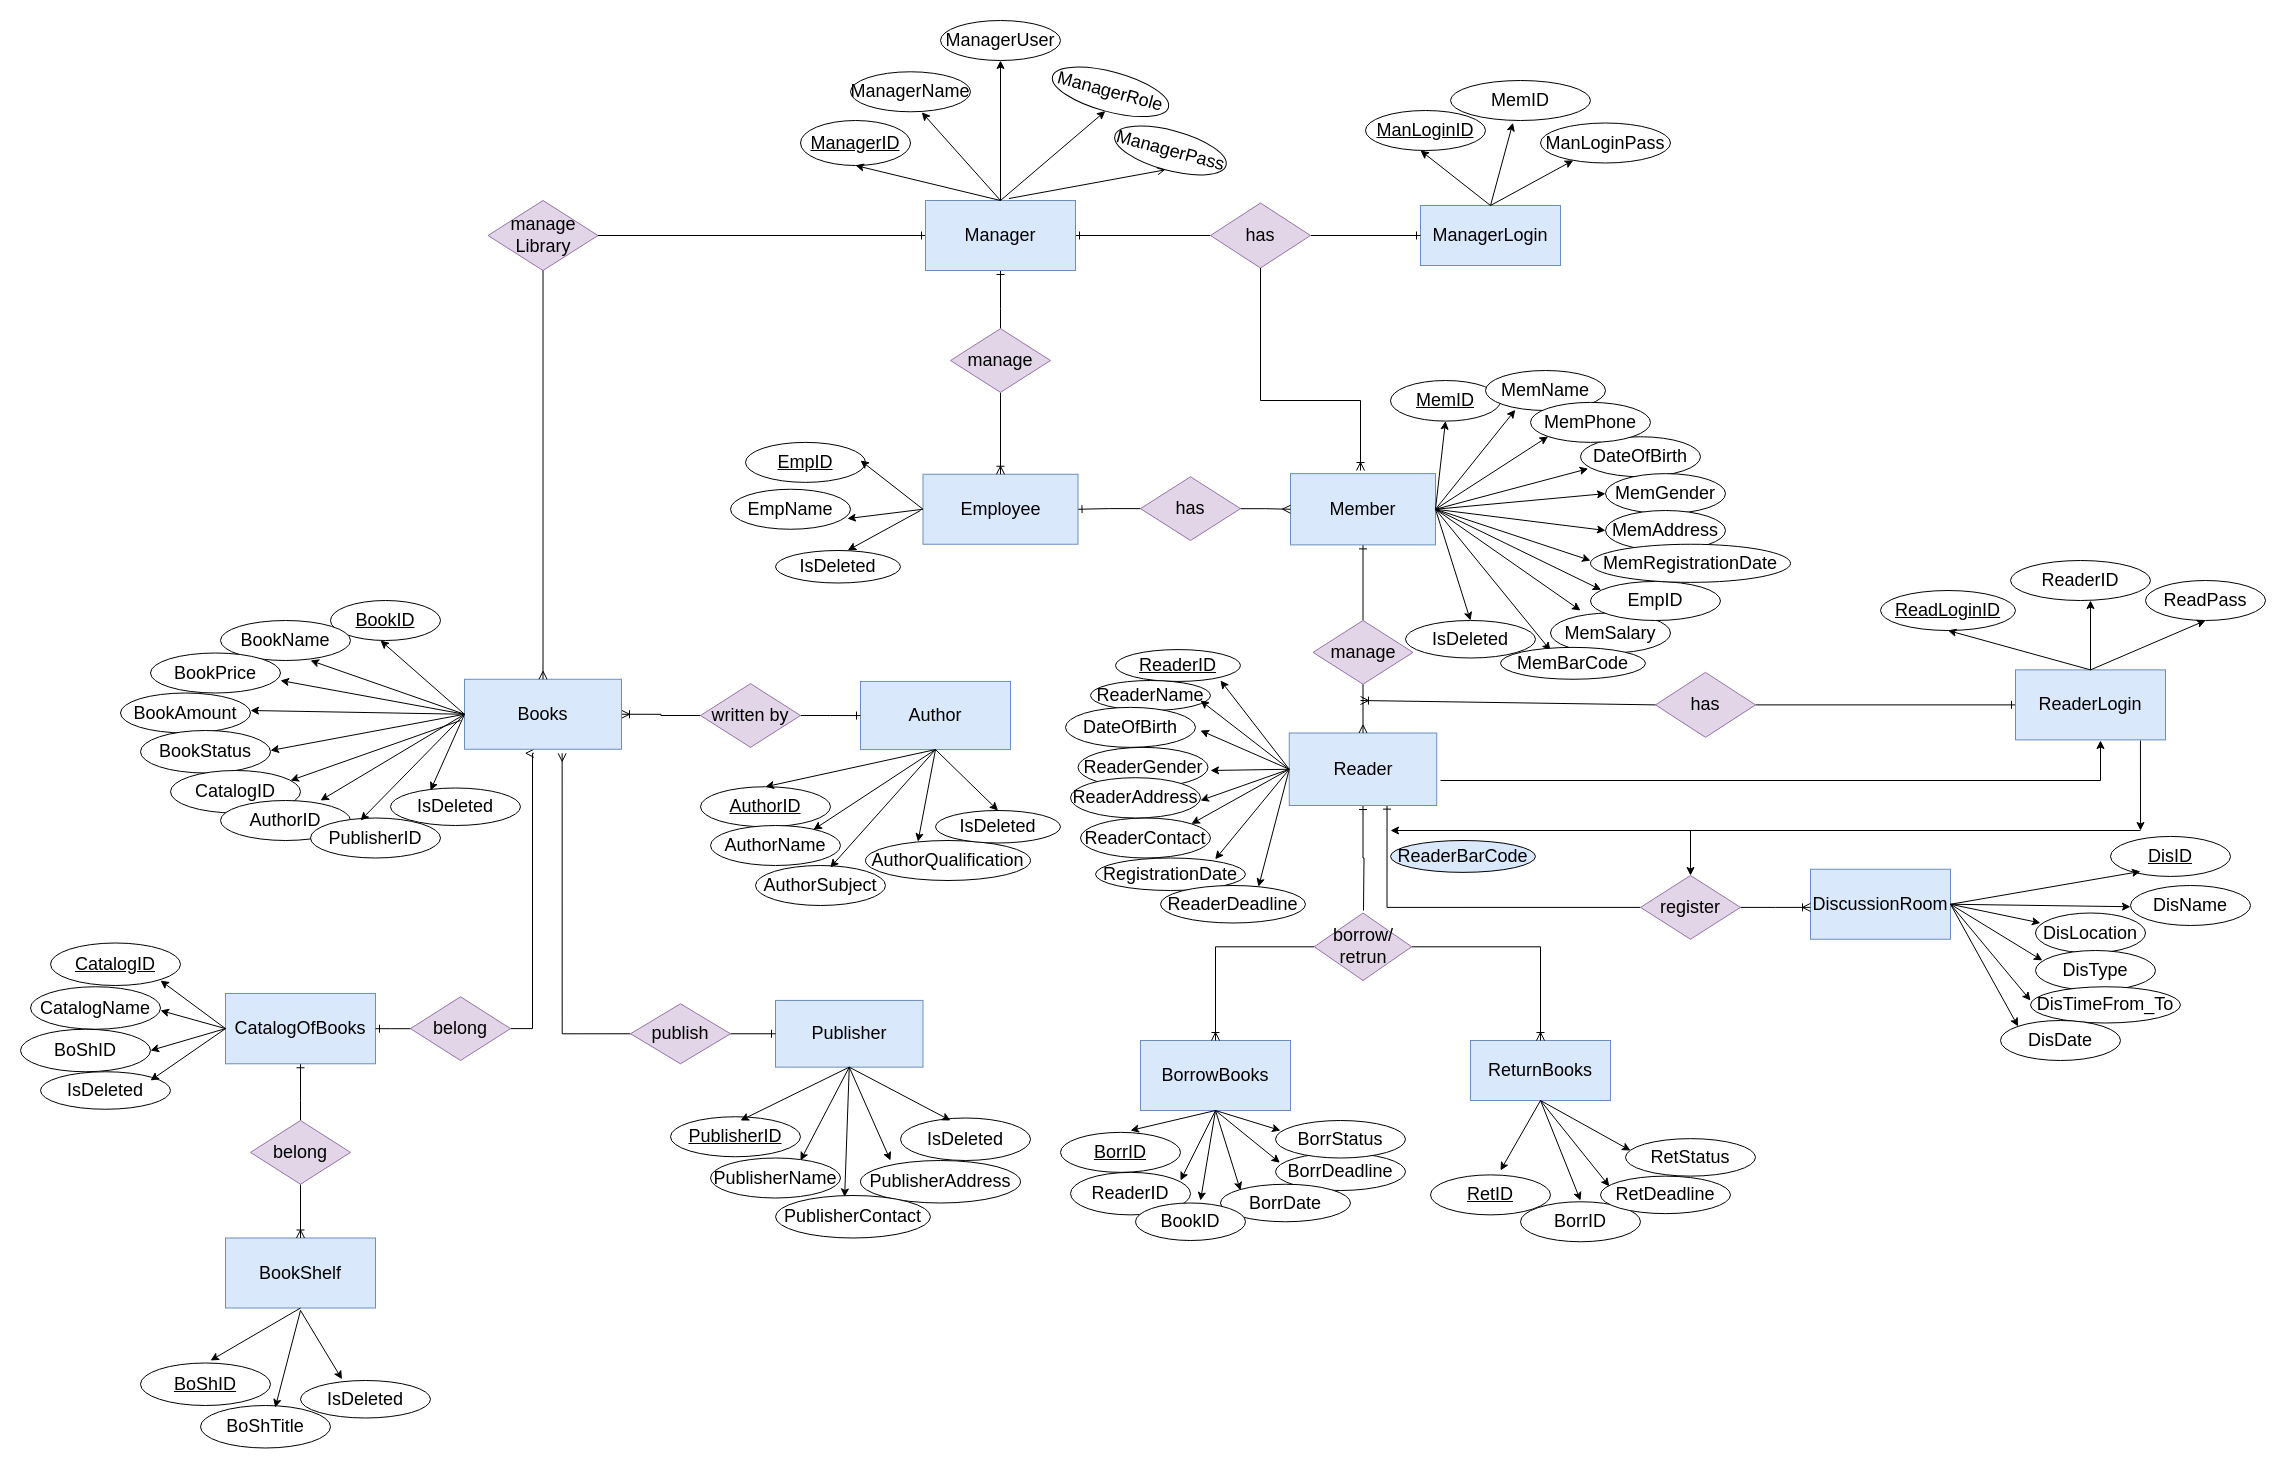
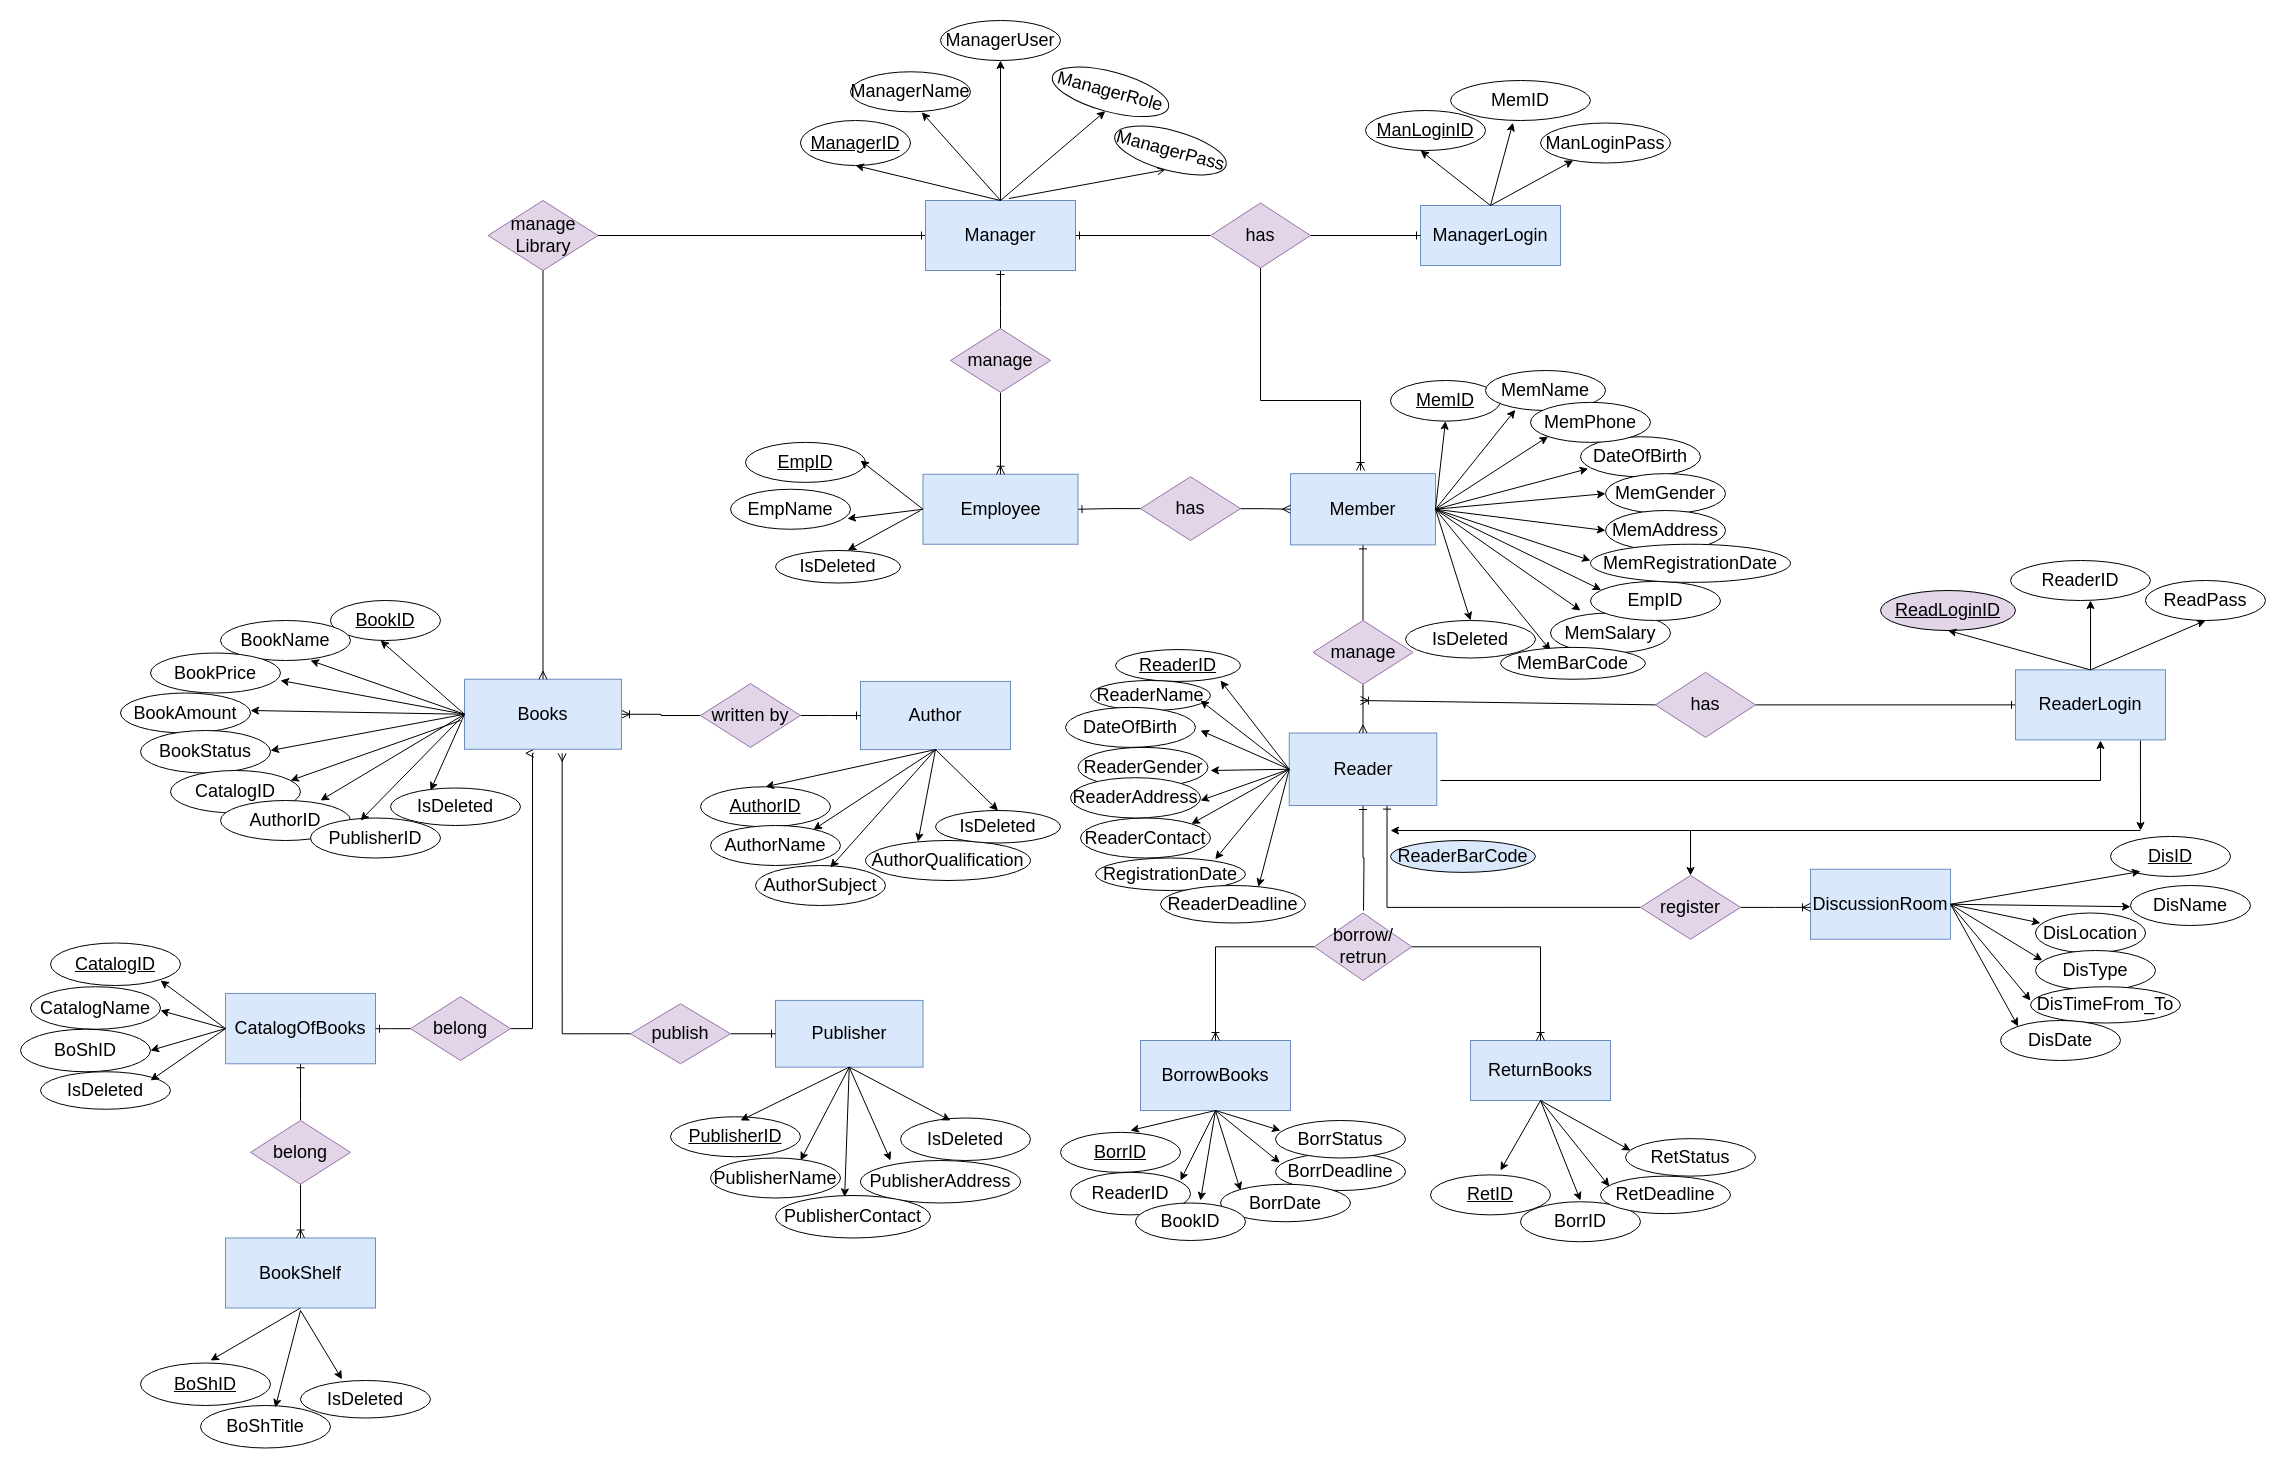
node "ReadLoginID": fillcolor #ffffff -> #e1d5e7
